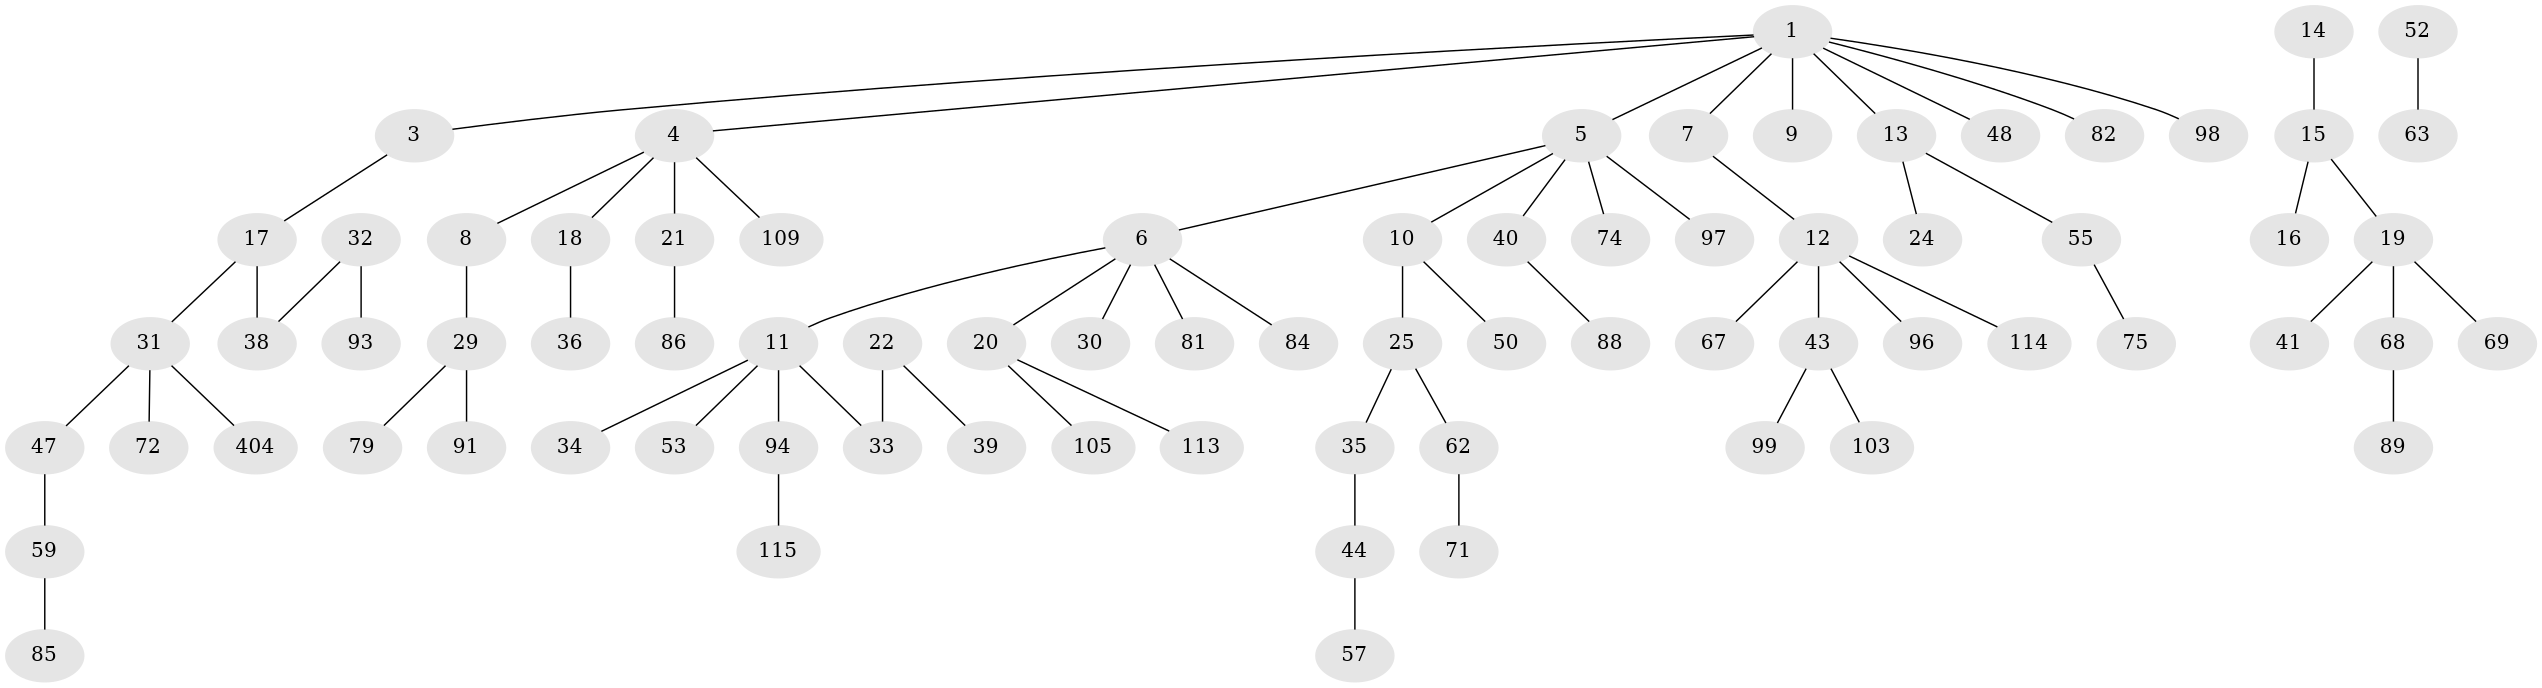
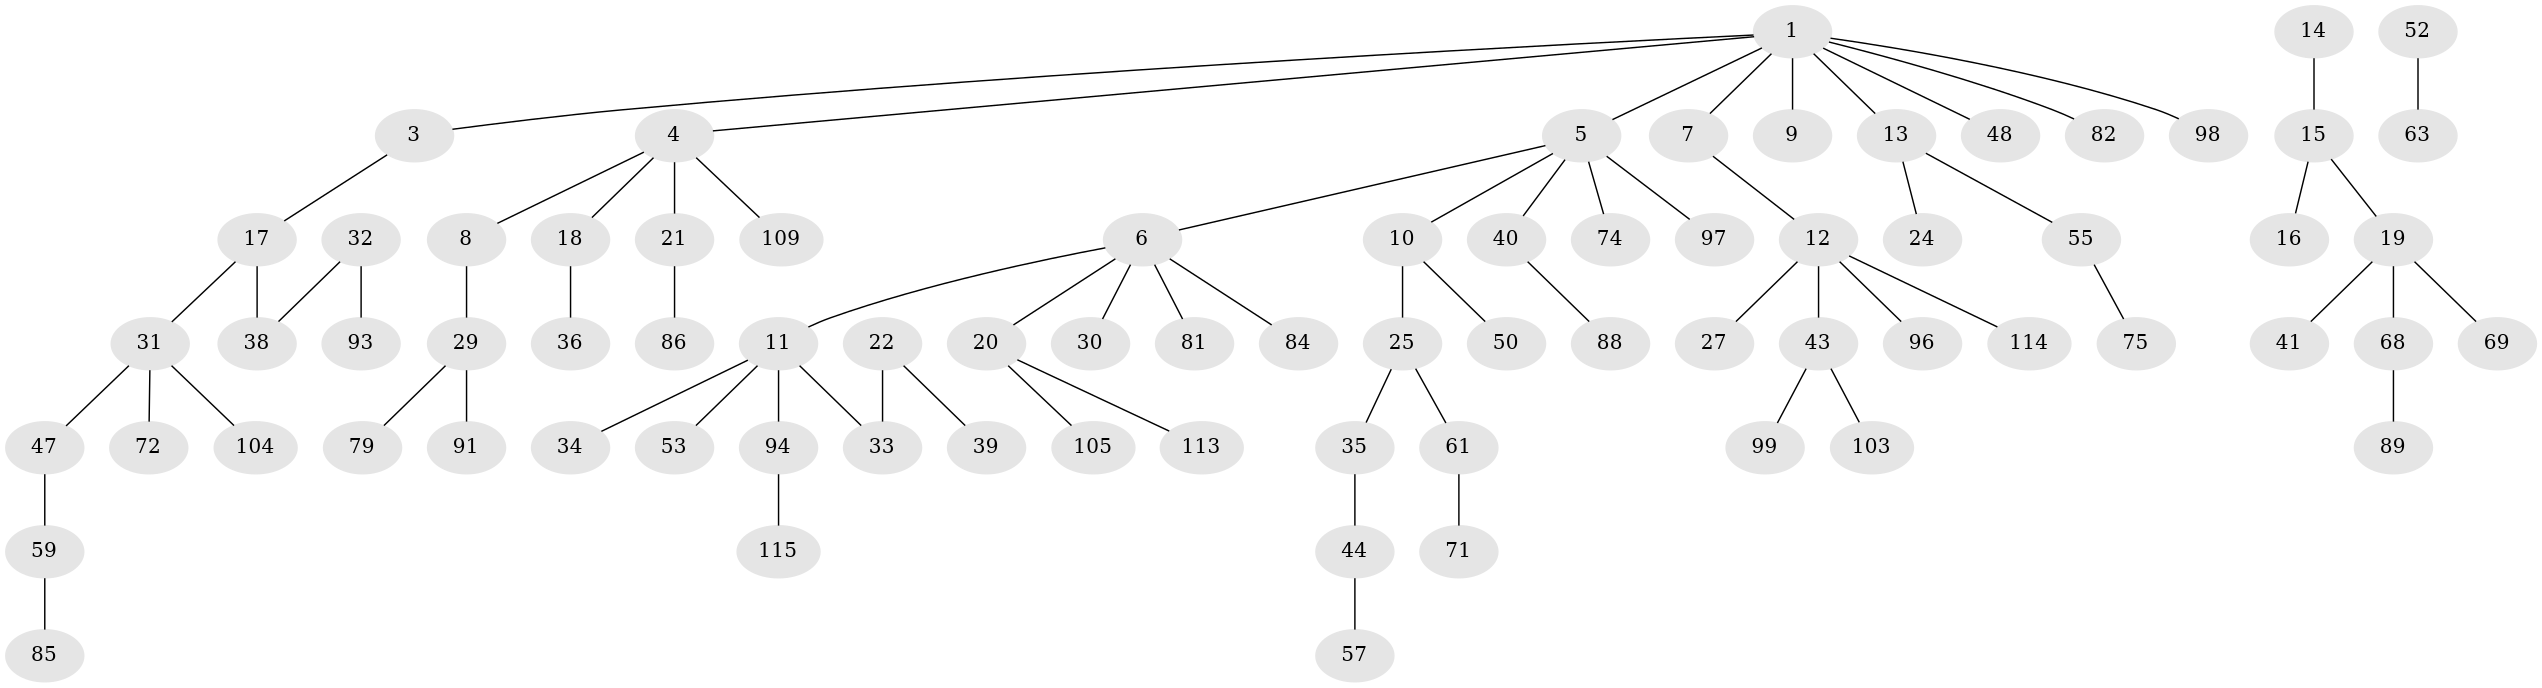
node "67": label "67" -> "27"
node "404": label "404" -> "104"
node "62": label "62" -> "61"
